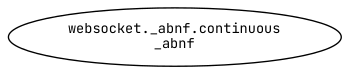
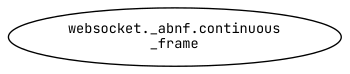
node "websocket._abnf.continuous _abnf": label "websocket._abnf.continuous _abnf" -> "websocket._abnf.continuous _frame"
